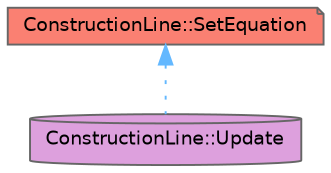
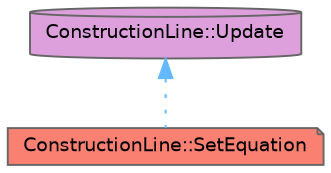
edge "ConstructionLine::Update" -> "ConstructionLine::SetEquation": reversed
